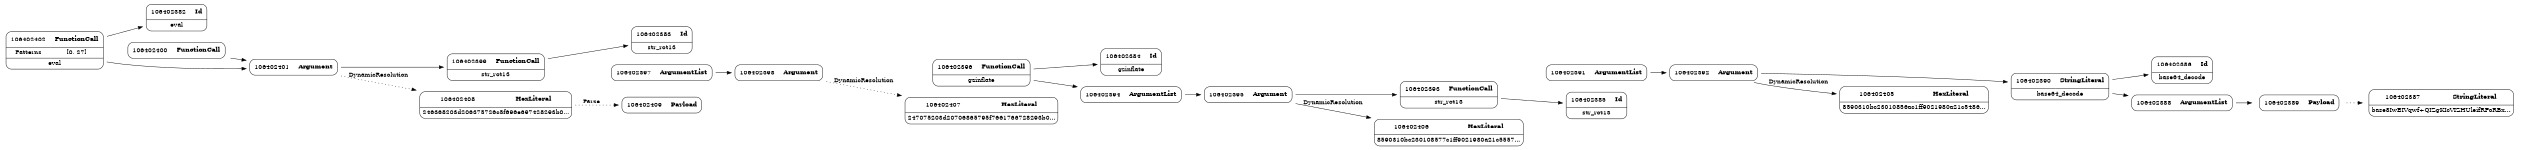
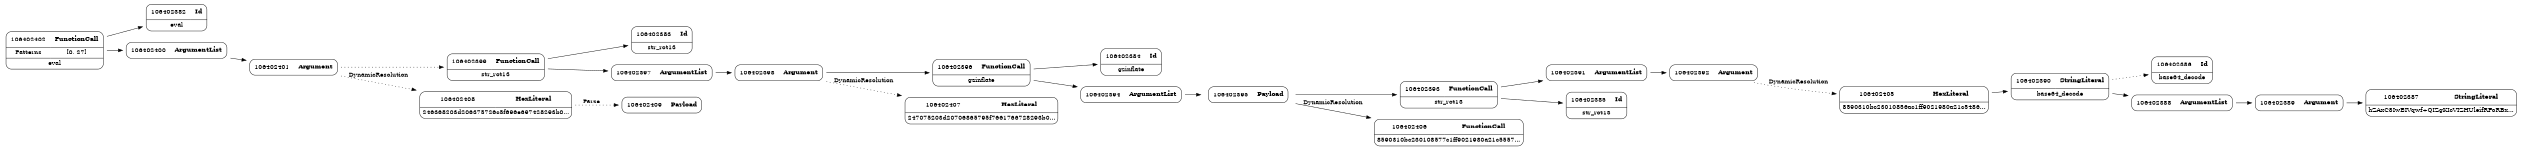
node "106402400": text "FunctionCall" -> "ArgumentList"
edge "106402401" -> "106402399": style solid -> dotted
edge "106402402" -> "106402401": now "106402402" -> "106402400"
edge "106402399" -> "106402397": added
edge "106402398" -> "106402396": added
edge "106402392" -> "106402390": now "106402405" -> "106402390"
edge "106402390" -> "106402386": style solid -> dotted
edge "106402393" -> "106402391": added
edge "106402392" -> "106402405": style solid -> dotted
node "106402395": text "Argument" -> "Payload"
node "106402389": text "Payload" -> "Argument"
edge "106402389" -> "106402387": style dotted -> solid
node "106402387": text "base8IwEIVqwf+QIZgKIcVIZHUleifRFoRBx..." -> "hZAxC8IwEIVqwf+QIZgKIcVIZHUleifRFoRBx..."
node "106402406": text "HexLiteral" -> "FunctionCall"
